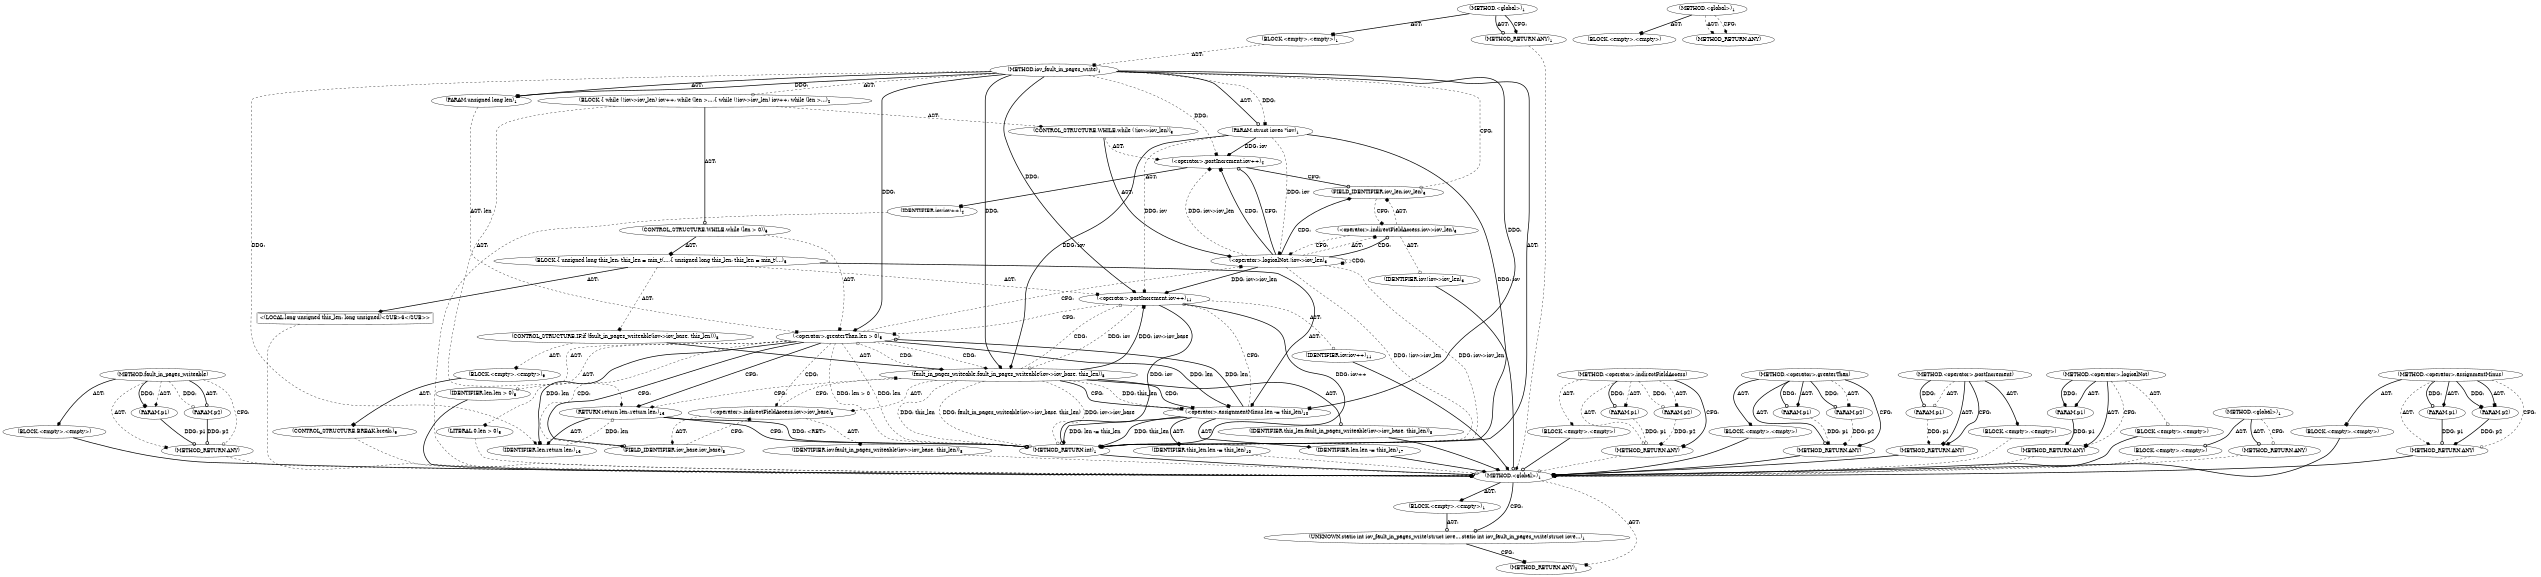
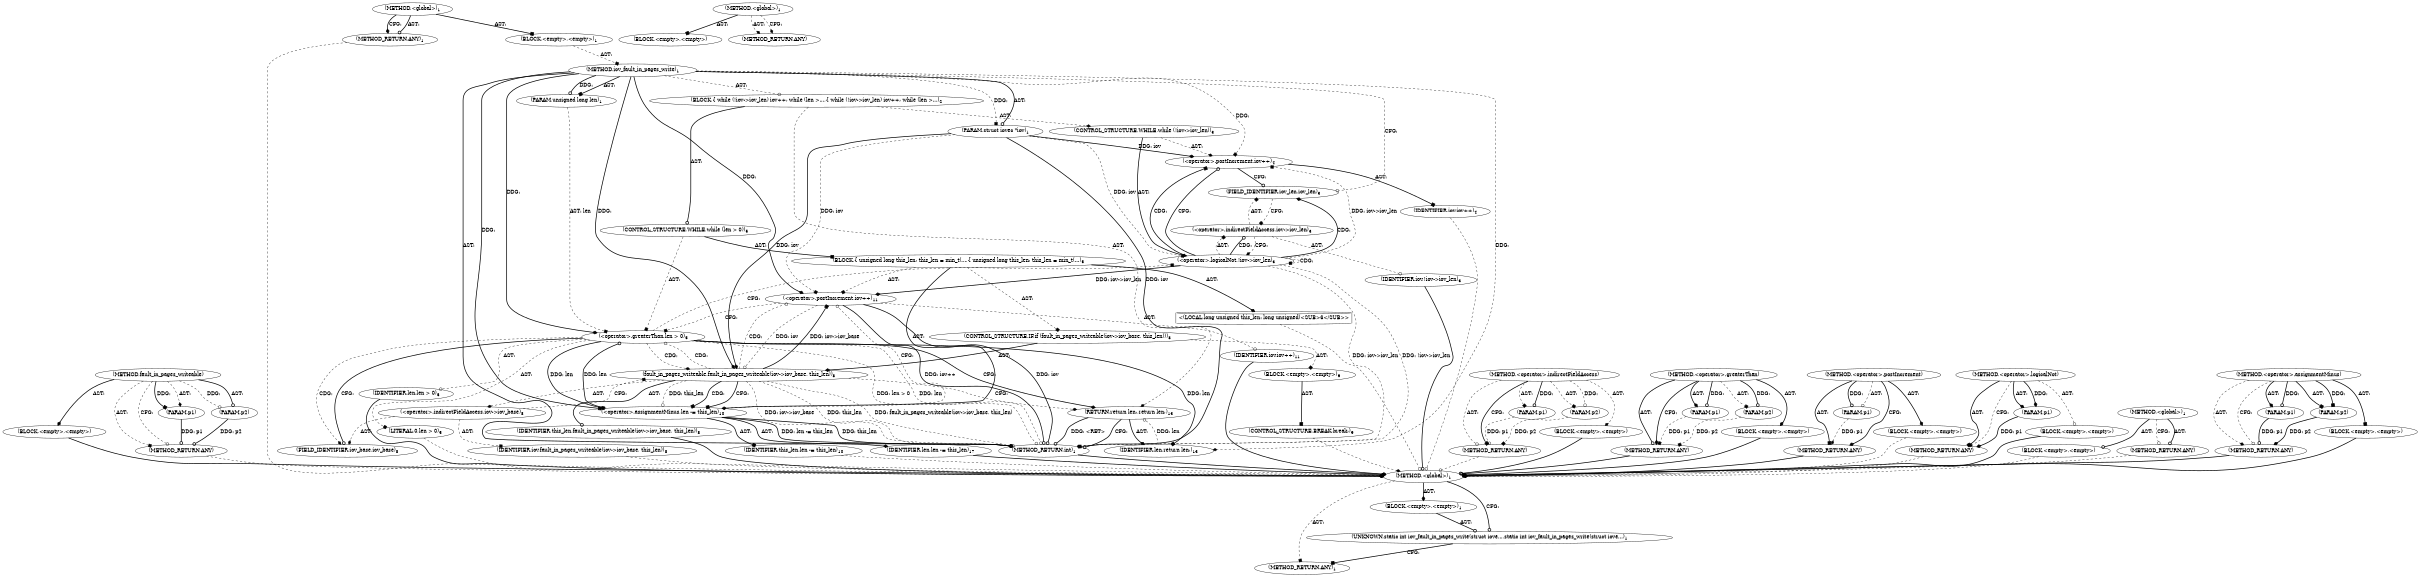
edge "(<operator>.greaterThan,len > 0)" -> "(<operator>.indirectFieldAccess,iov->iov_base)": removed, label "CDG:"
edge "(FIELD_IDENTIFIER,iov_base,iov_base)" -> "(<operator>.indirectFieldAccess,iov->iov_base)": removed, label "CFG:"
